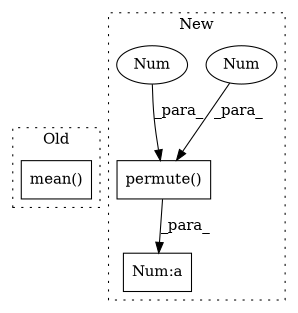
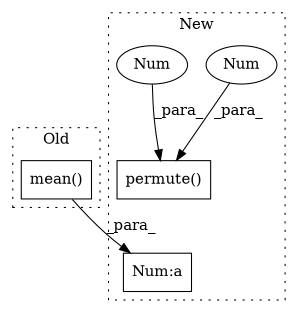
edge "permute()" -> "Num:a": now "mean()" -> "Num:a"
